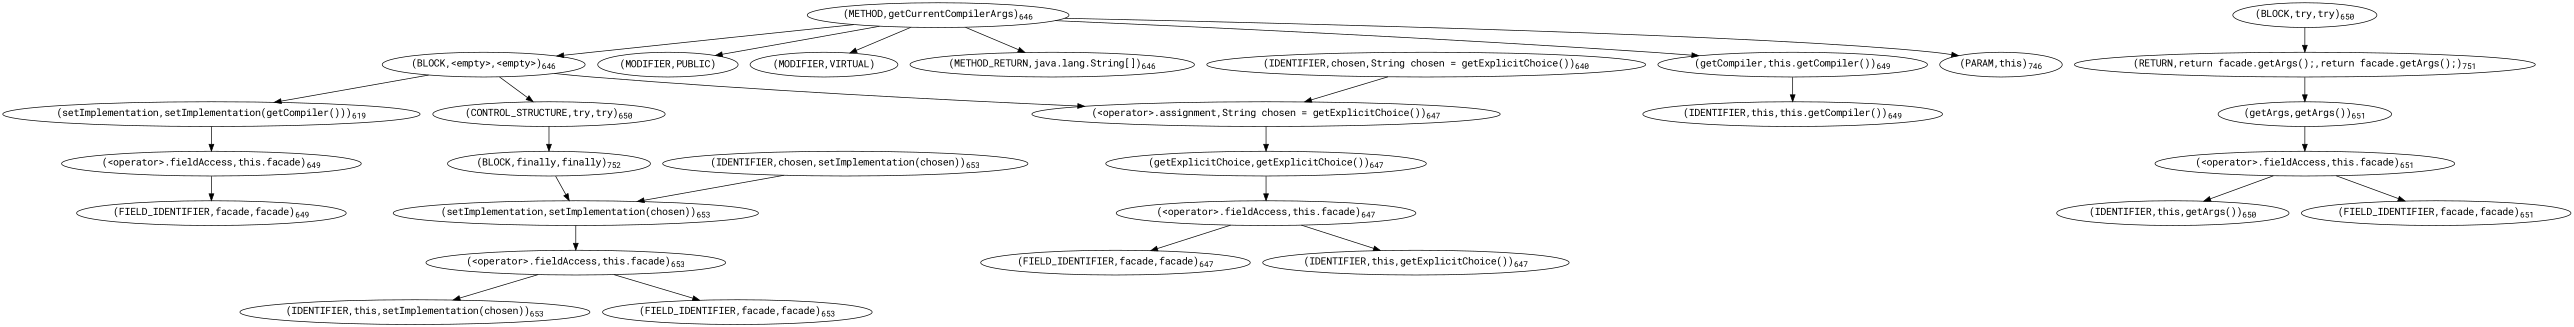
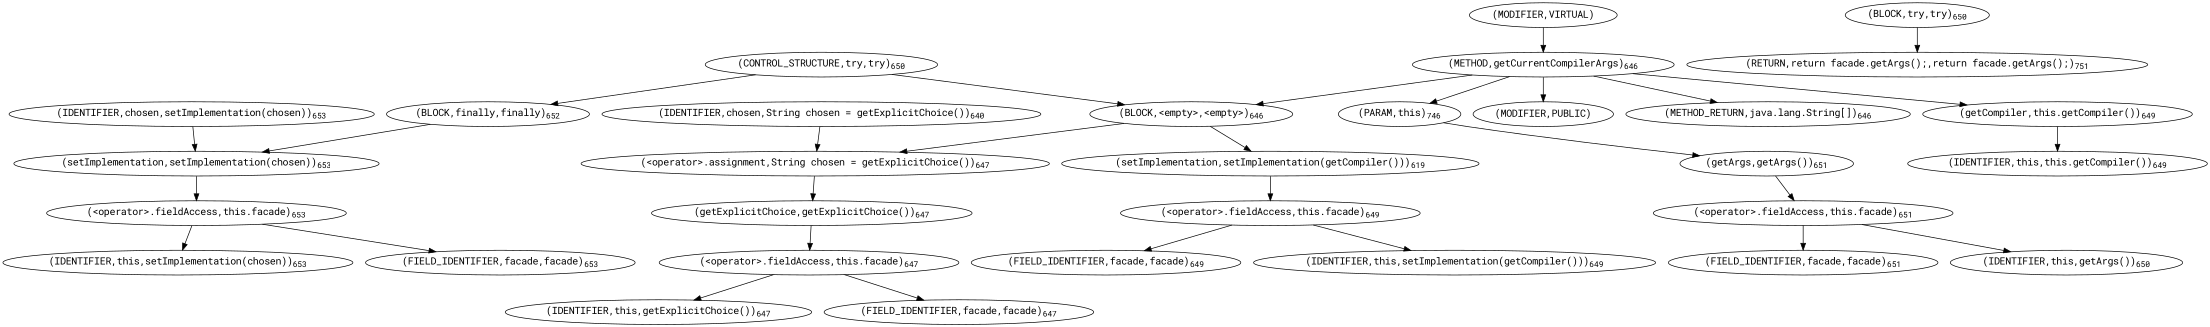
edge "(METHOD,getCurrentCompilerArgs)" -> "(MODIFIER,VIRTUAL)": reversed
edge "(RETURN,return facade.getArgs();,return facade.getArgs();)" -> "(getArgs,getArgs())": now "(PARAM,this)" -> "(getArgs,getArgs())"
edge "(BLOCK,<empty>,<empty>)" -> "(CONTROL_STRUCTURE,try,try)": reversed
node "(BLOCK,finally,finally)": text "752" -> "652"
node "(IDENTIFIER,this,setImplementation(getCompiler()))": added
